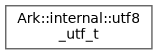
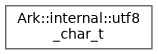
node "Ark::internal::utf8 _utf_t": label "Ark::internal::utf8 _utf_t" -> "Ark::internal::utf8 _char_t"
